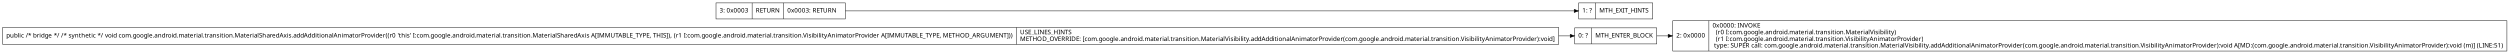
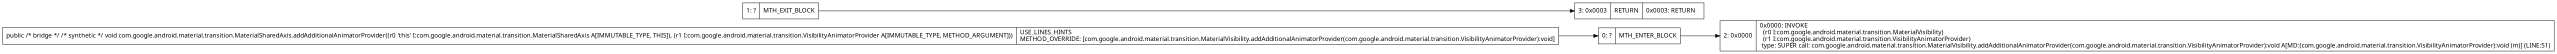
edge "3: 0x0003" -> "1: ?": reversed
node "1: ?": text "MTH_EXIT_HINTS" -> "MTH_EXIT_BLOCK"
